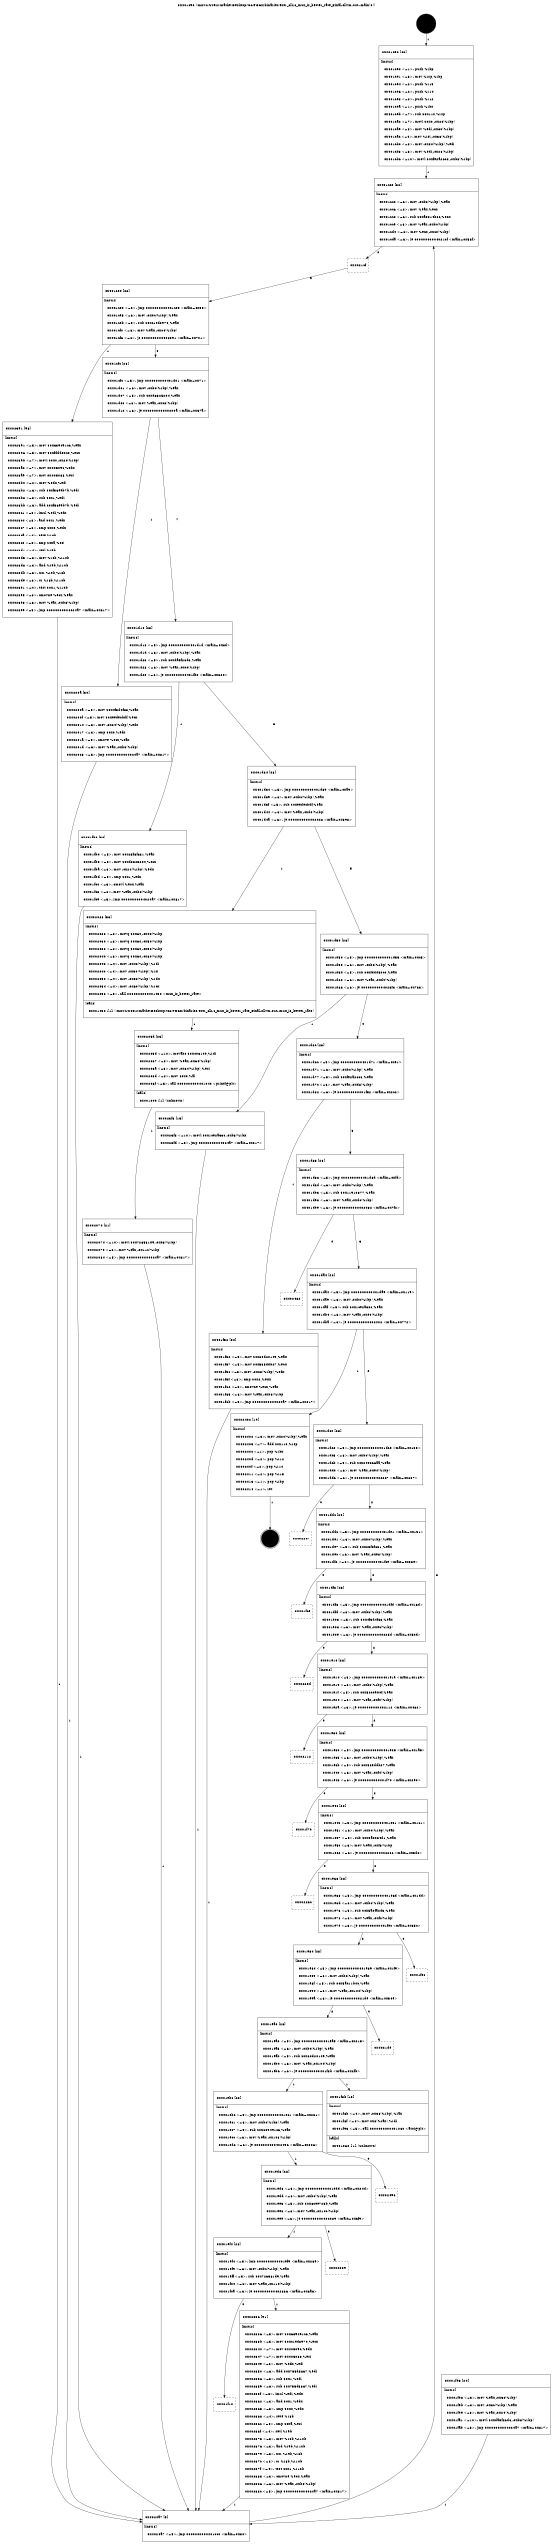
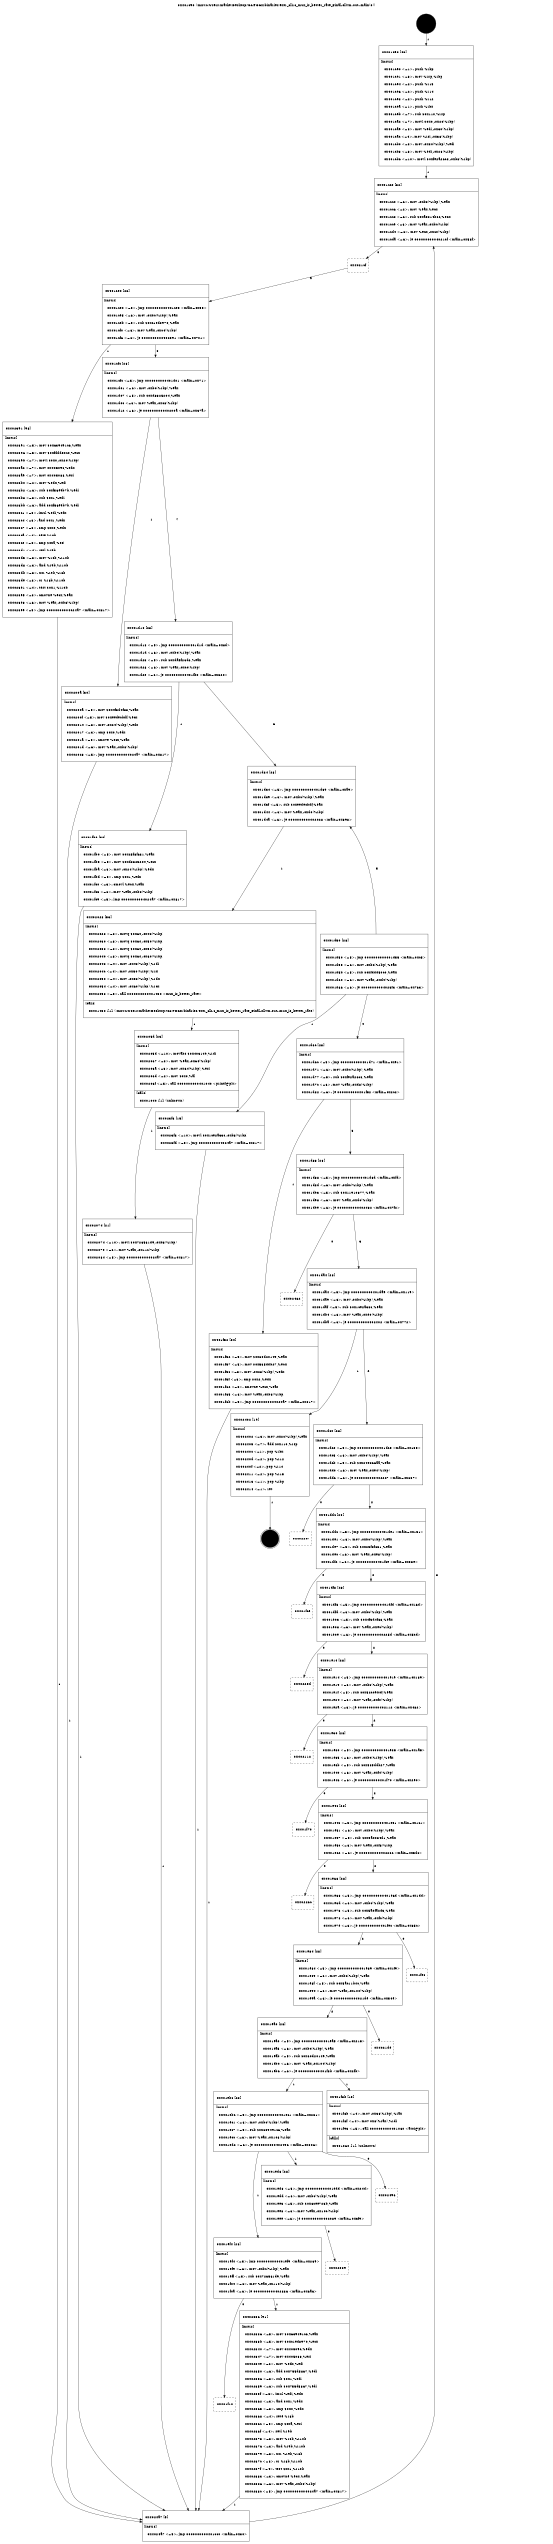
edge "0x401d34 [28]" -> "0x401d50 [28]": reversed
edge "0x401ed8 [28]" -> "0x401ef4 [28]": now "0x401ebc [28]" -> "0x401ef4 [28]"
node "0x401f98 [24]": removed
